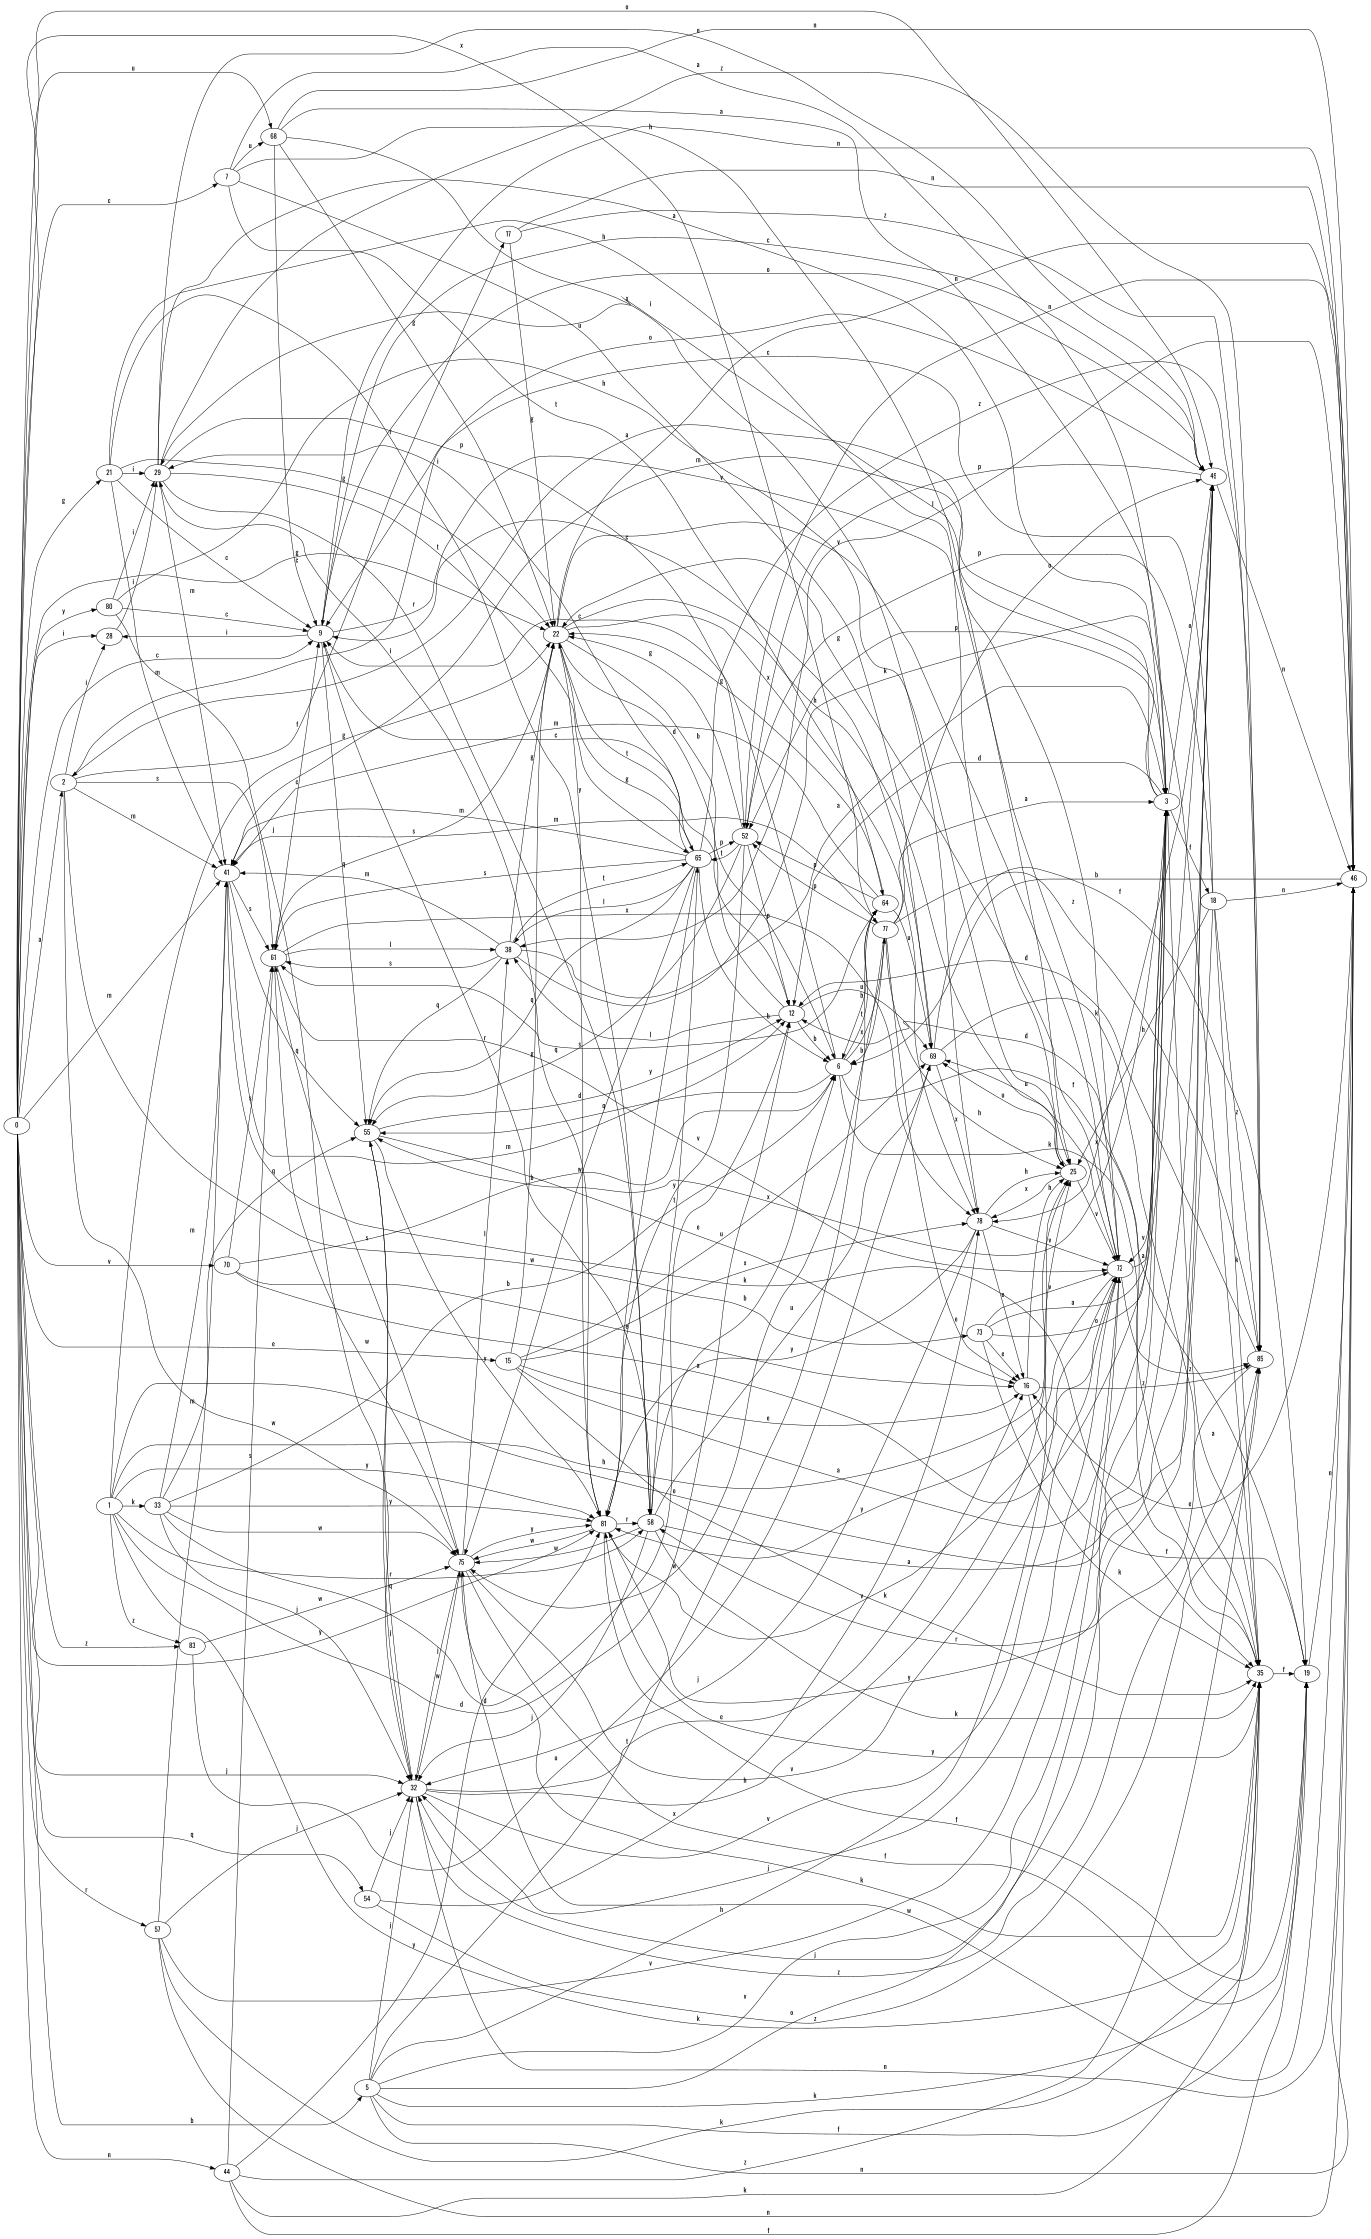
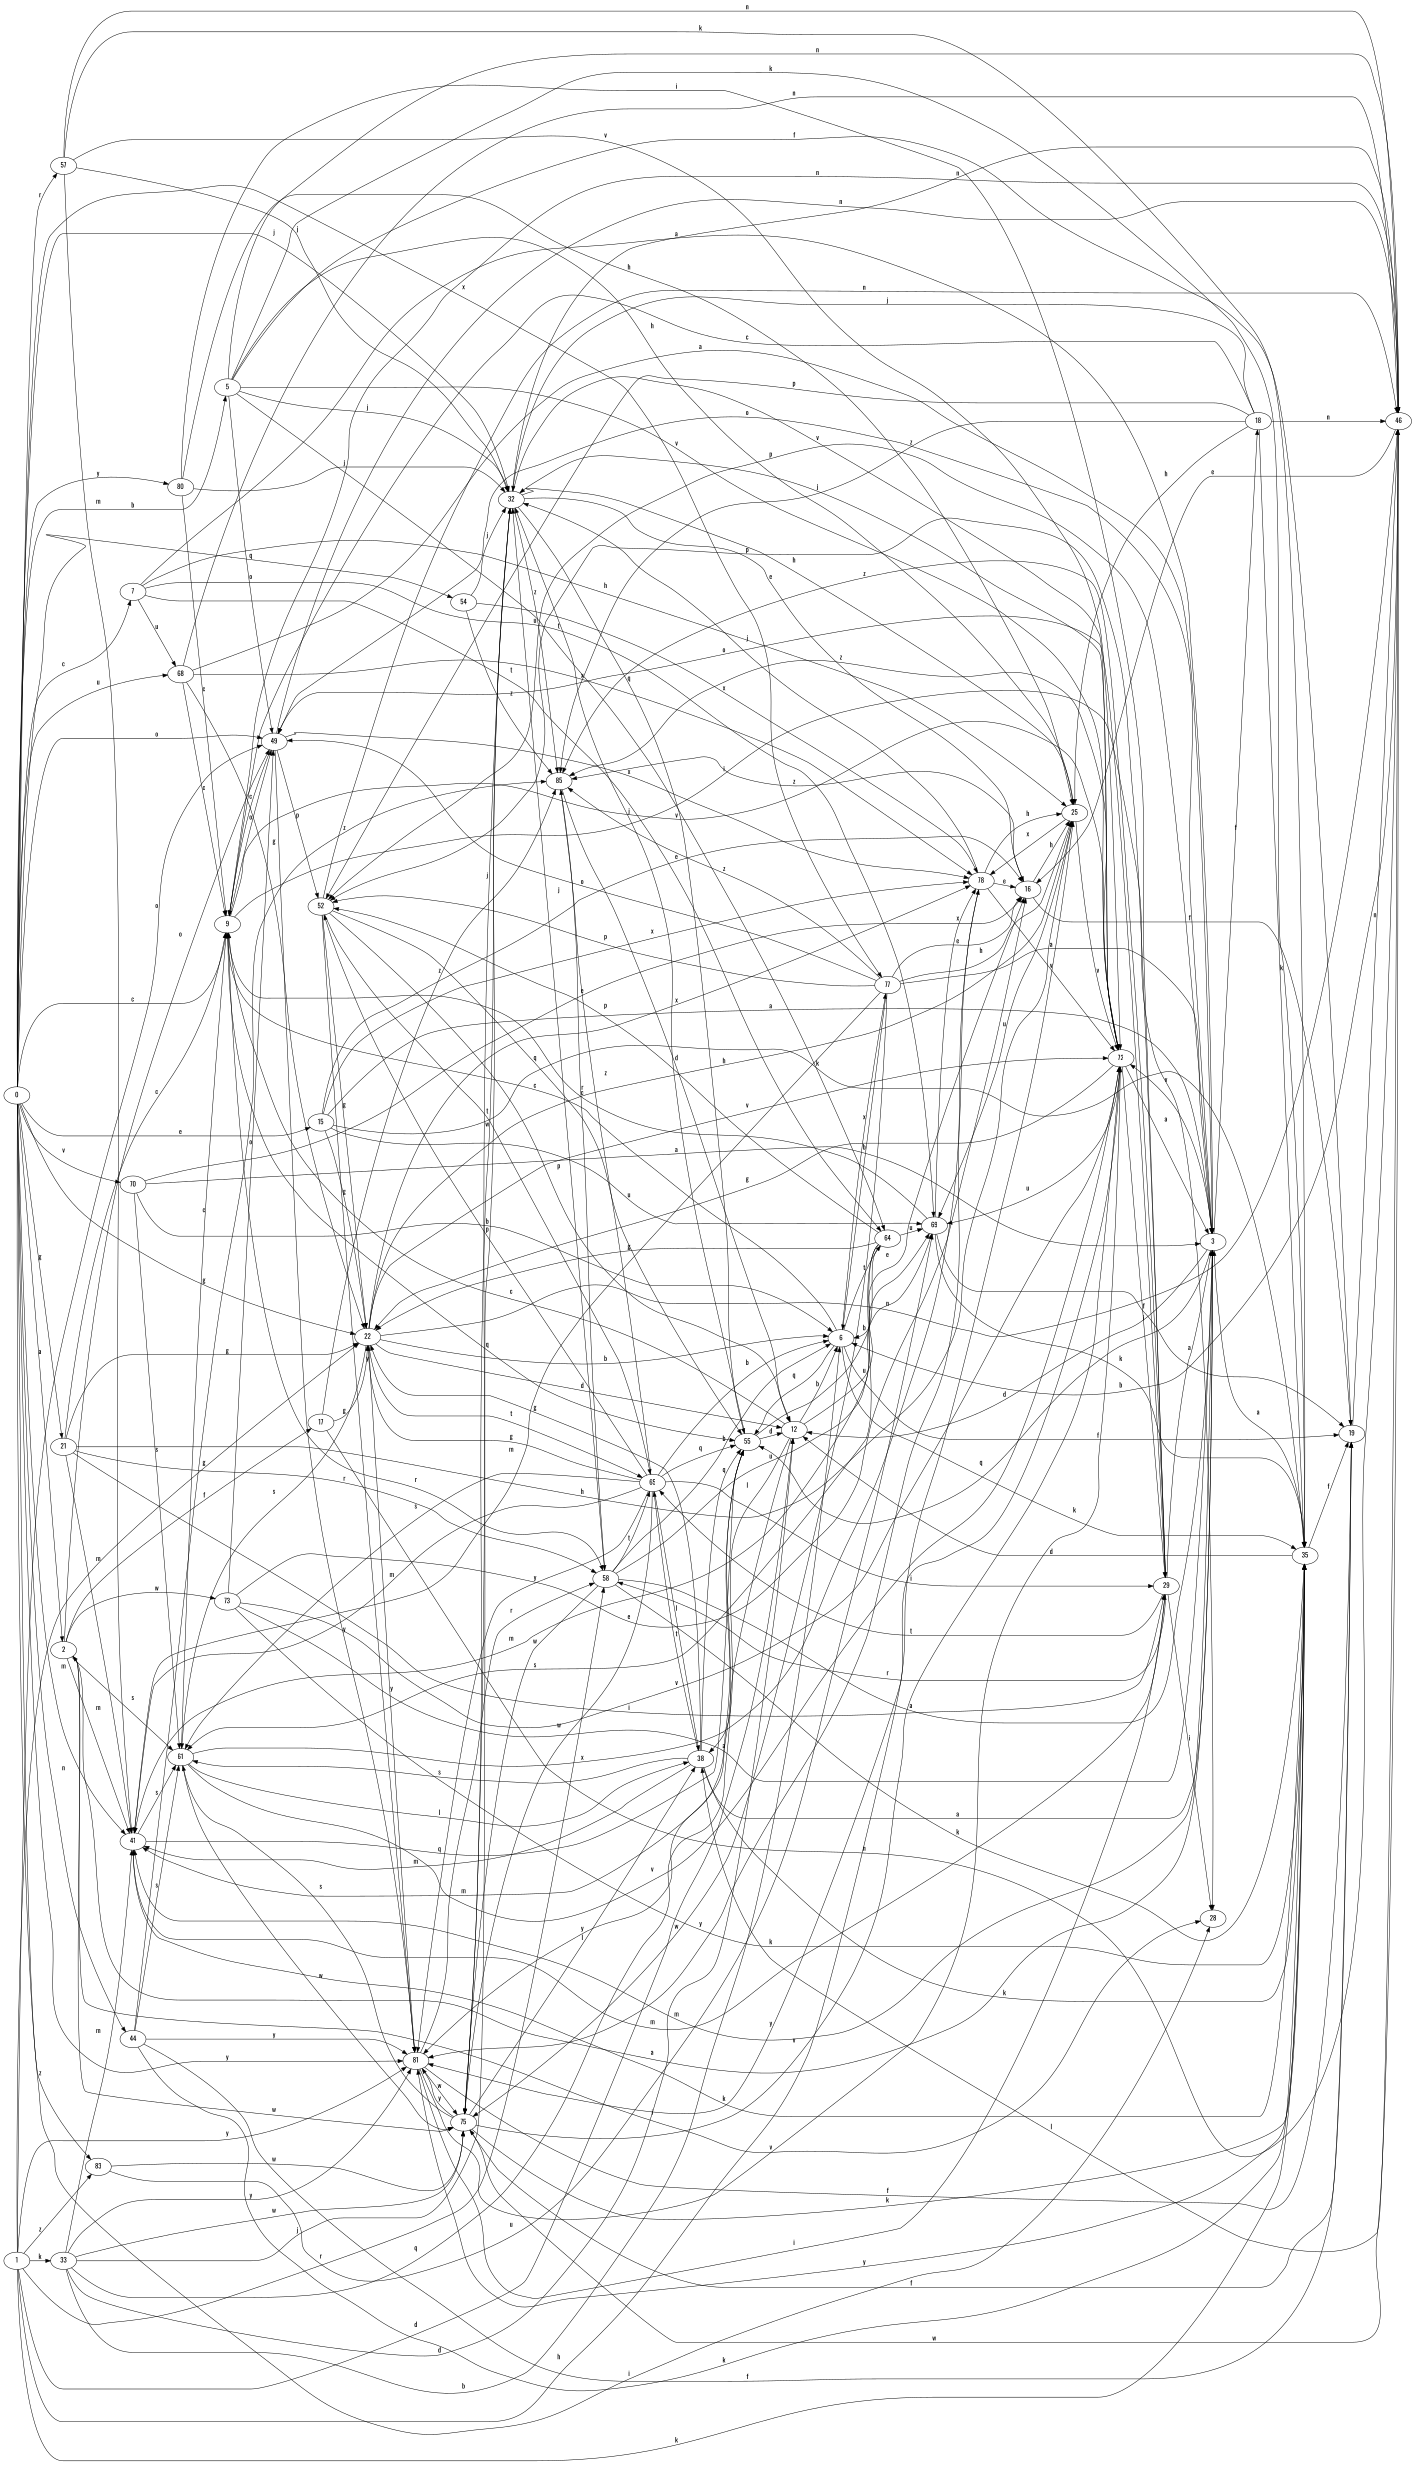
edge "28" -> "29": reversed
edge "41" -> "12": reversed
edge "3" -> "55": label "x" -> "q"
